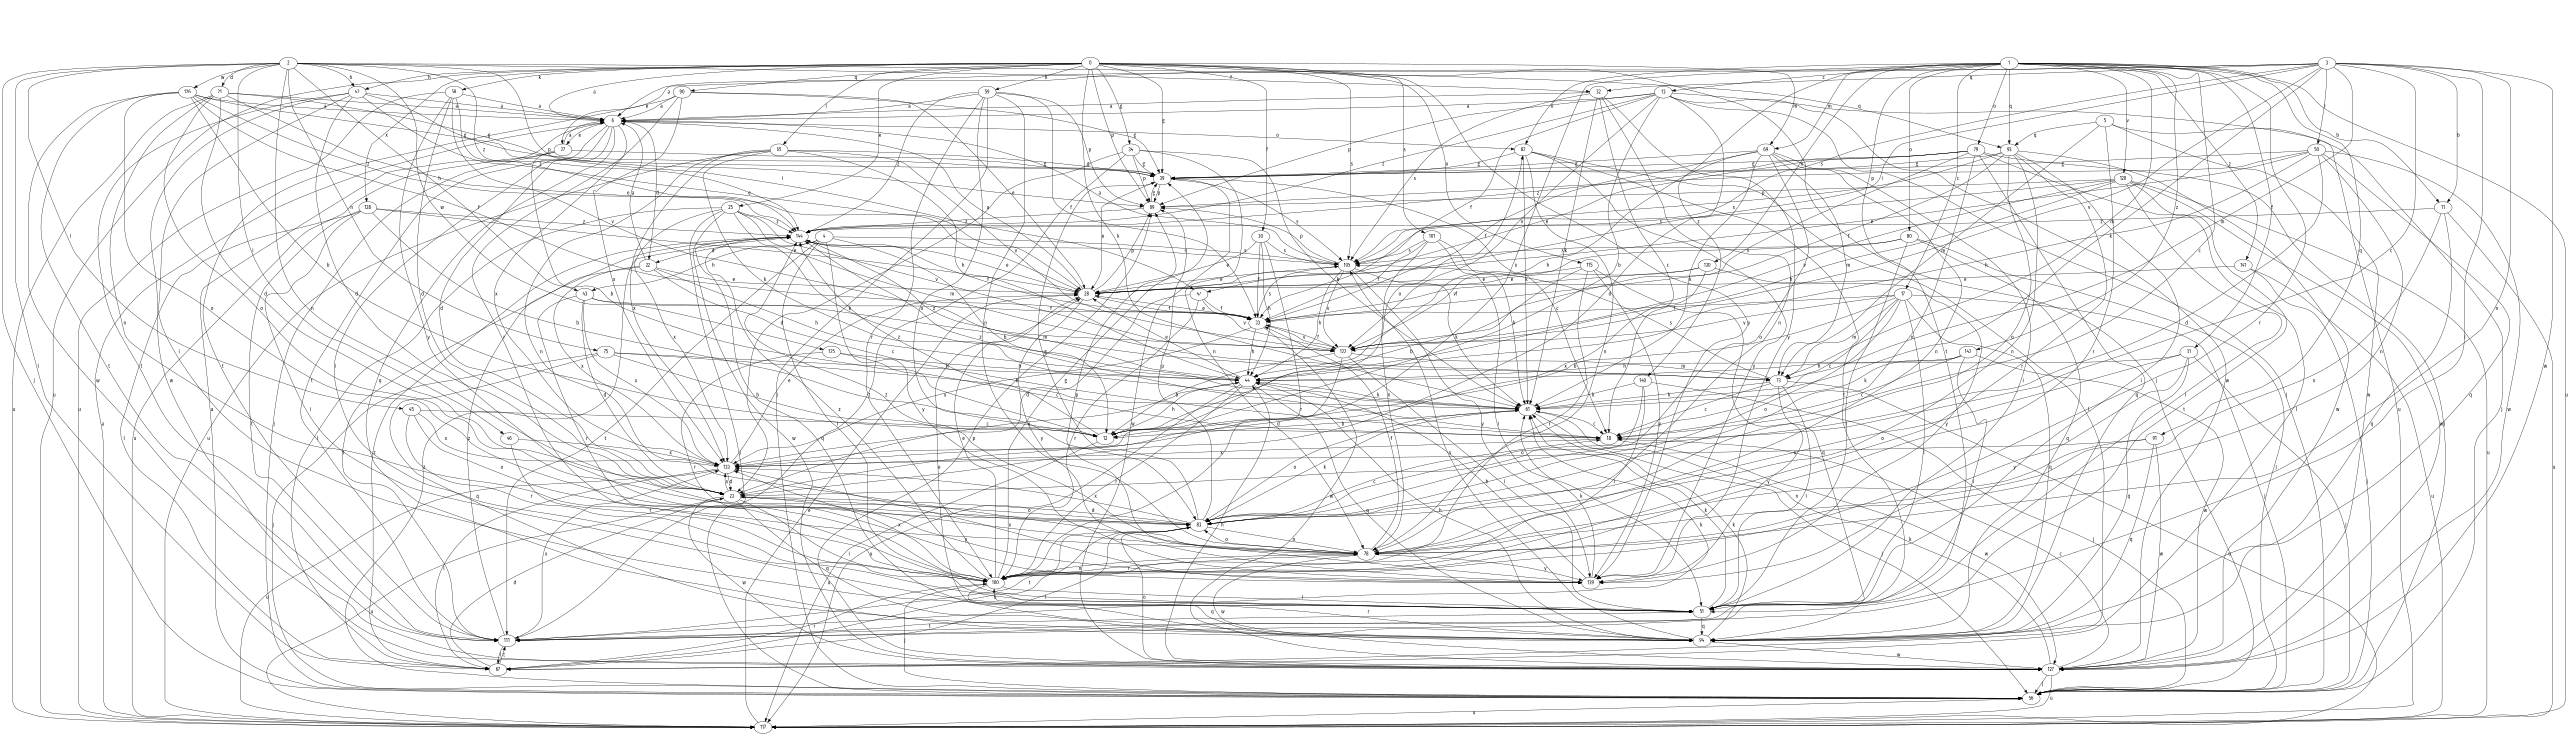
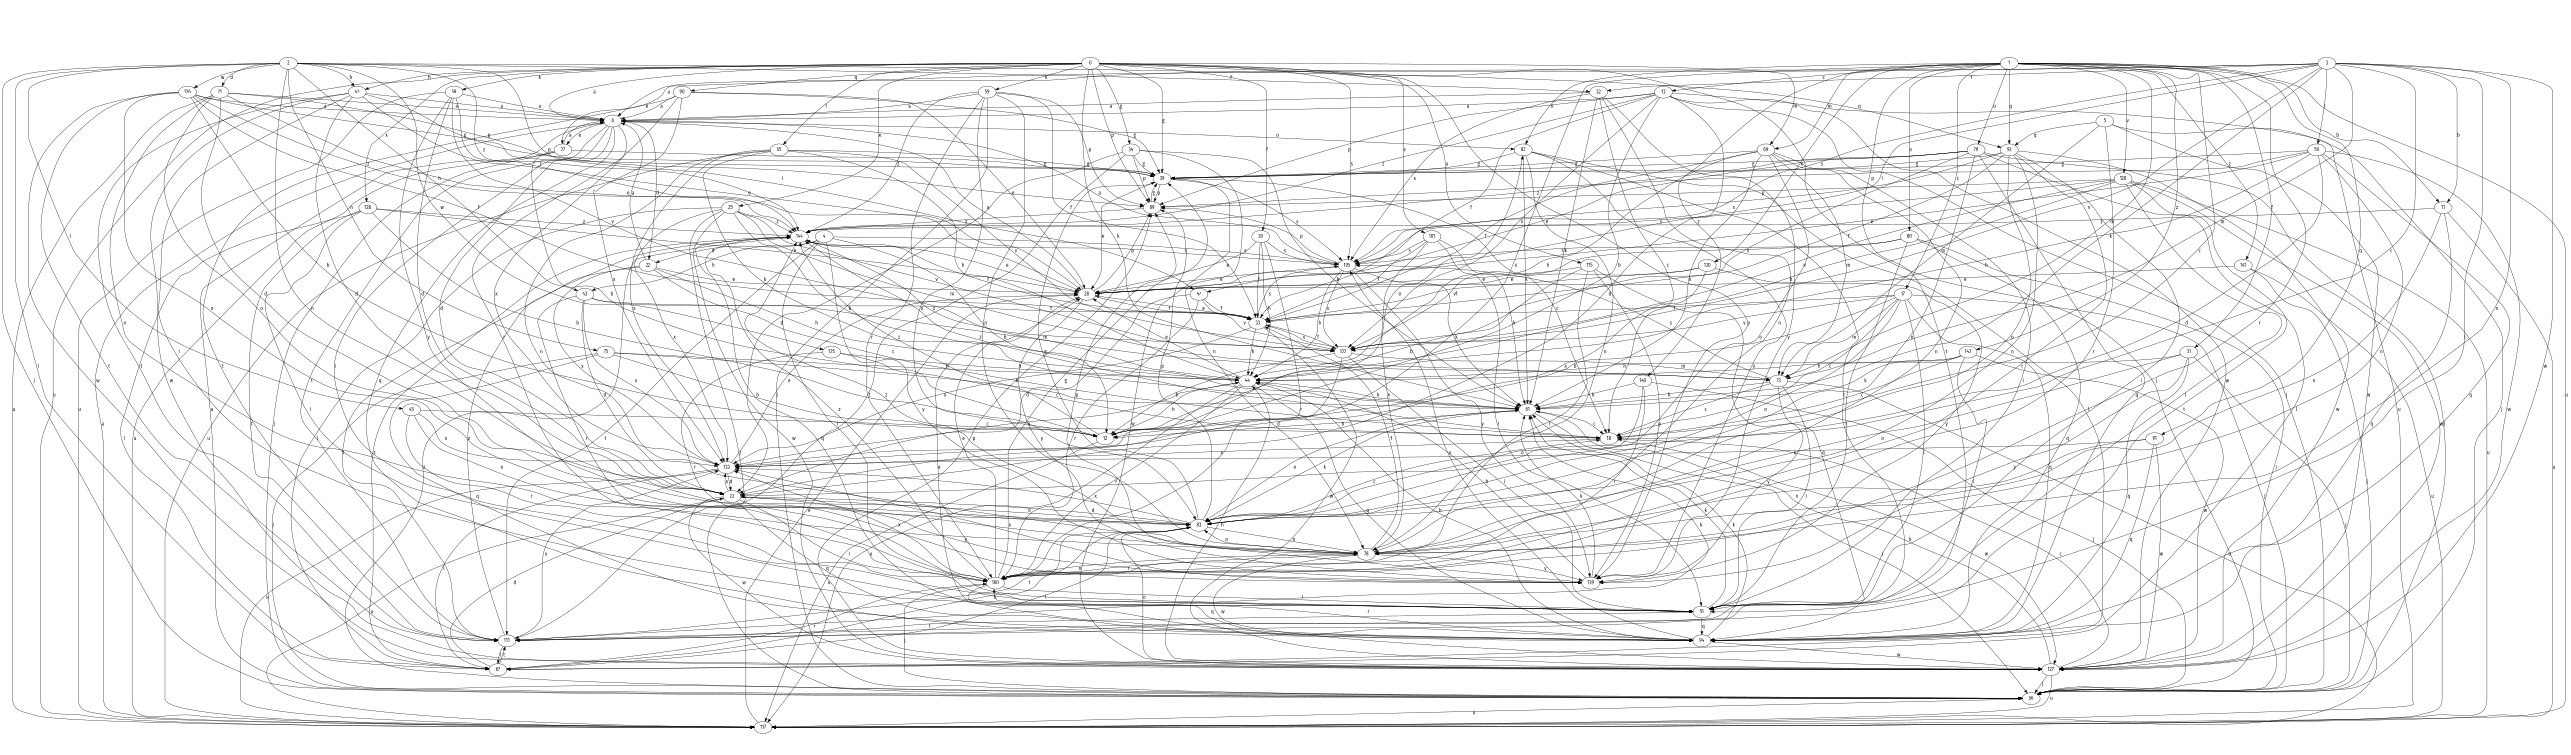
edge "3" -> "32": label "q" -> "f"
node "46": removed
